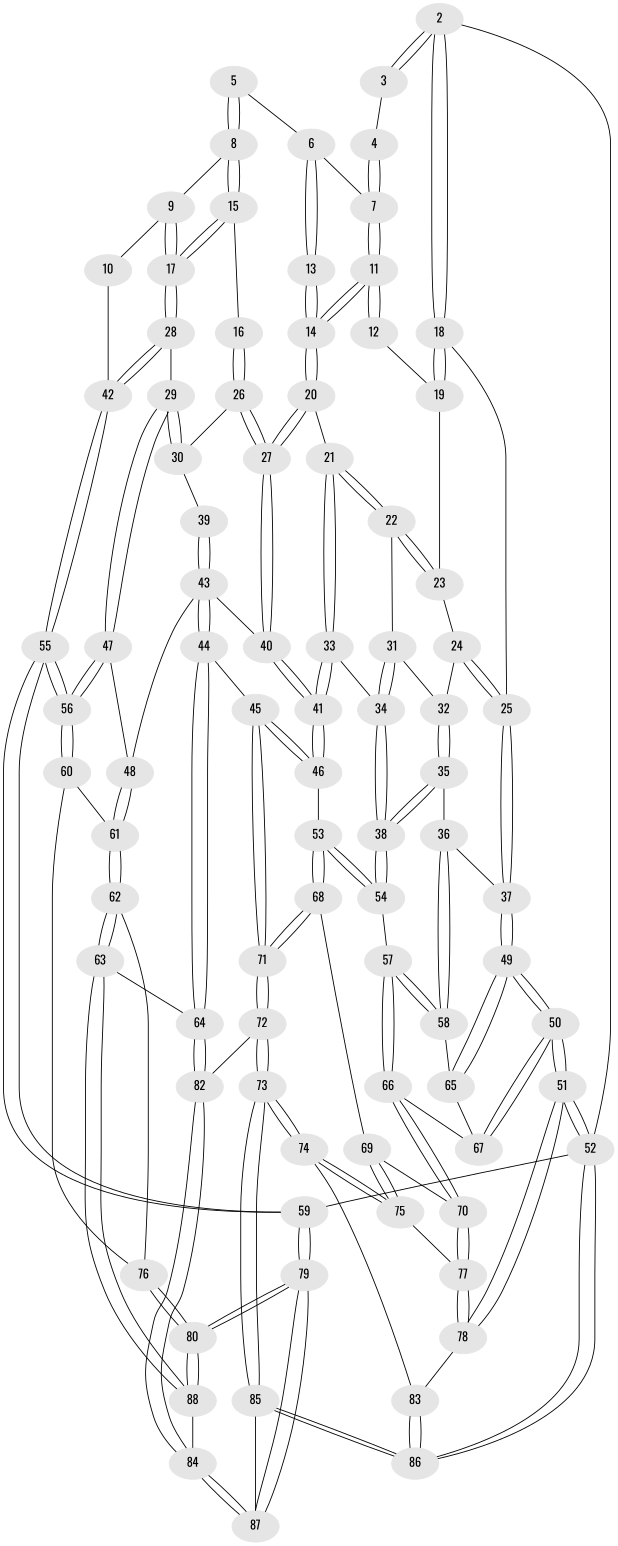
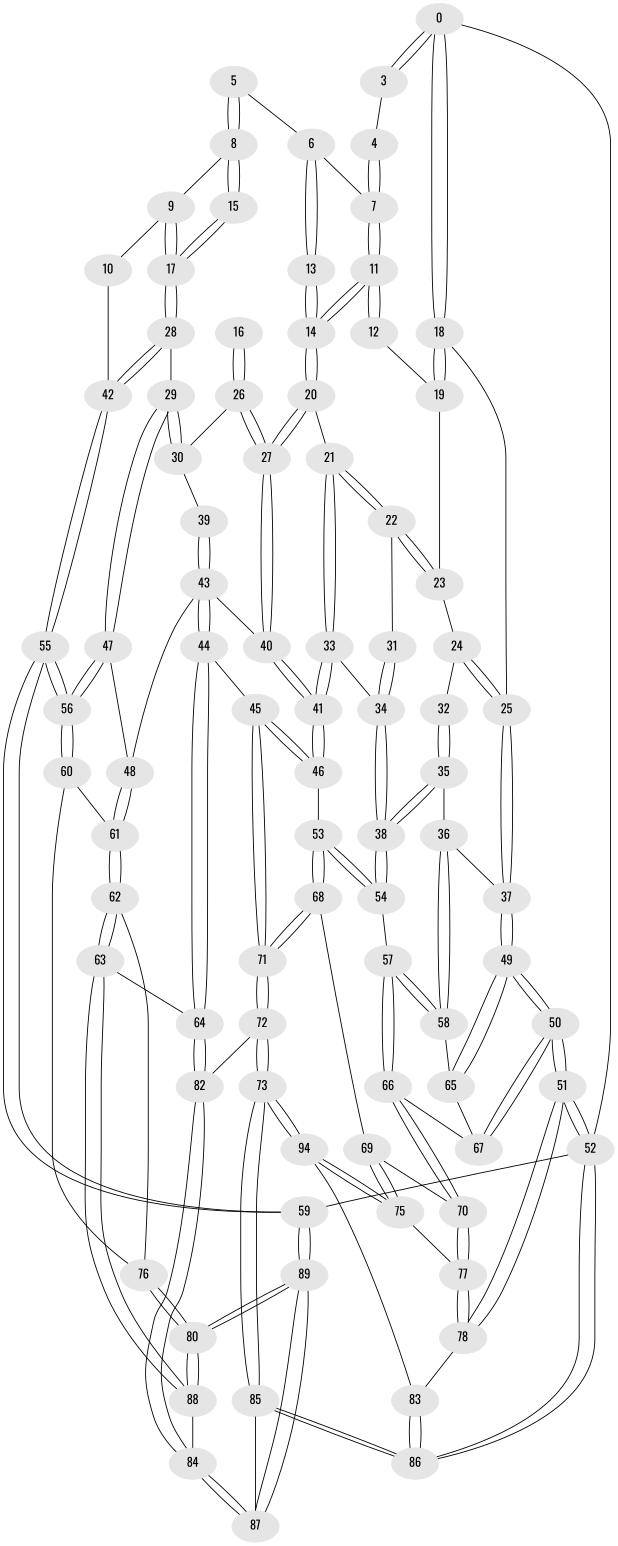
node "2": label "2" -> "0"
edge "15" -- "16": removed
edge "31" -- "32": removed
node "74": label "74" -> "94"
node "79": label "79" -> "89"
